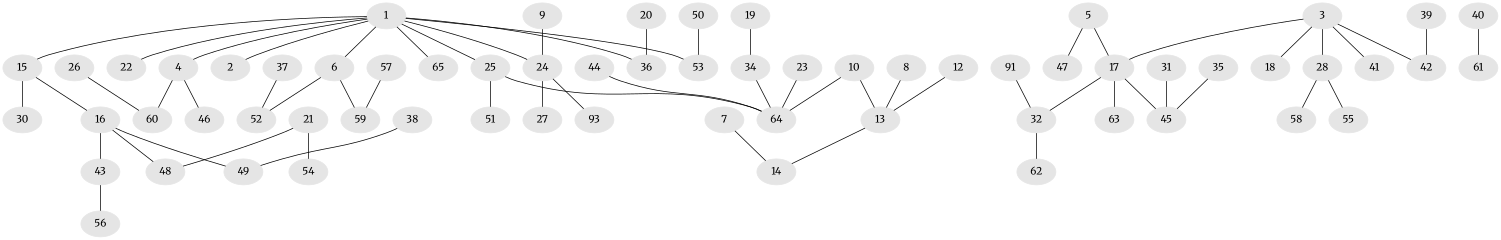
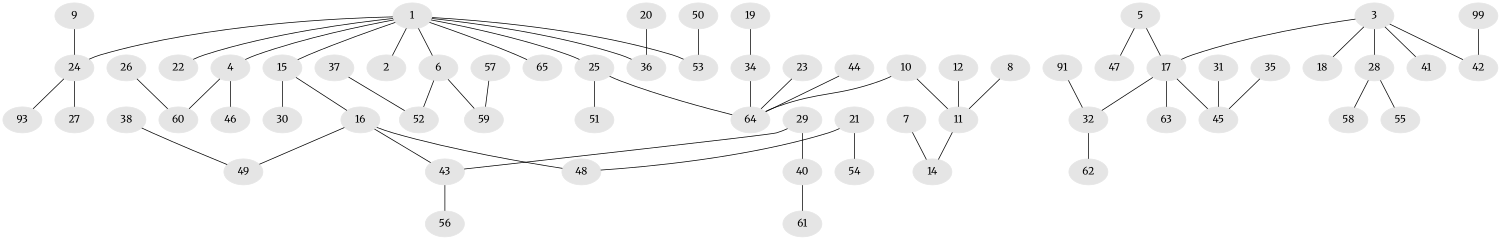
node "39": label "39" -> "99"
node "29": added
node "13": label "13" -> "11"
